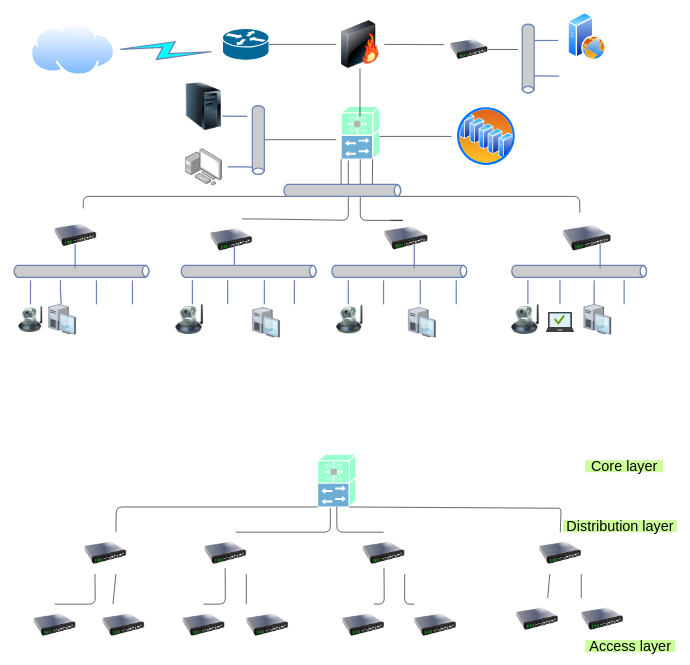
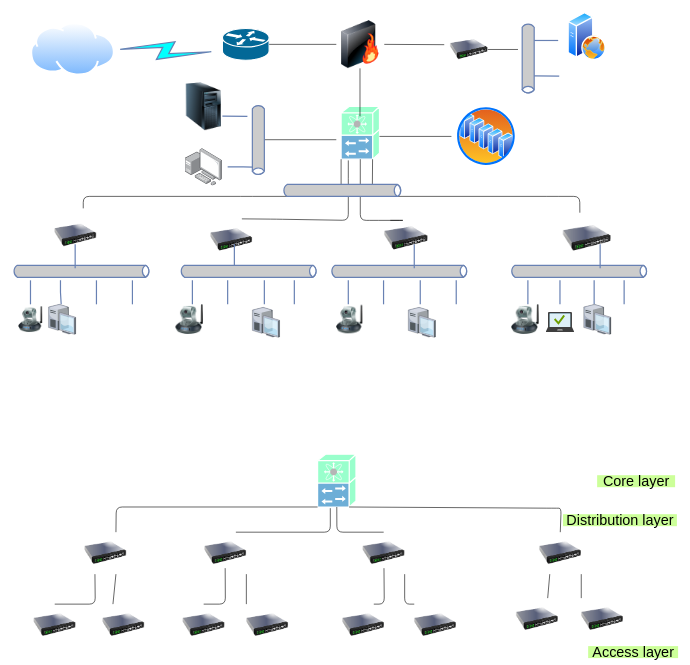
node "Core layer": moved (624, 467) -> (636, 482)
node "Distribution layer": moved (620, 527) -> (620, 521)
node "Access layer": moved (630, 647) -> (633, 653)
